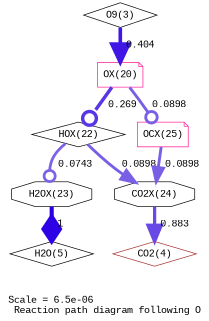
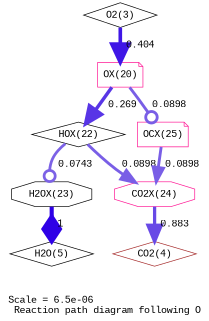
node "O9(3)": label "O9(3)" -> "O2(3)"
edge "OX(20)" -> "HOX(22)": arrowhead odot -> normal
node "CO2X(24)": color black -> deeppink
